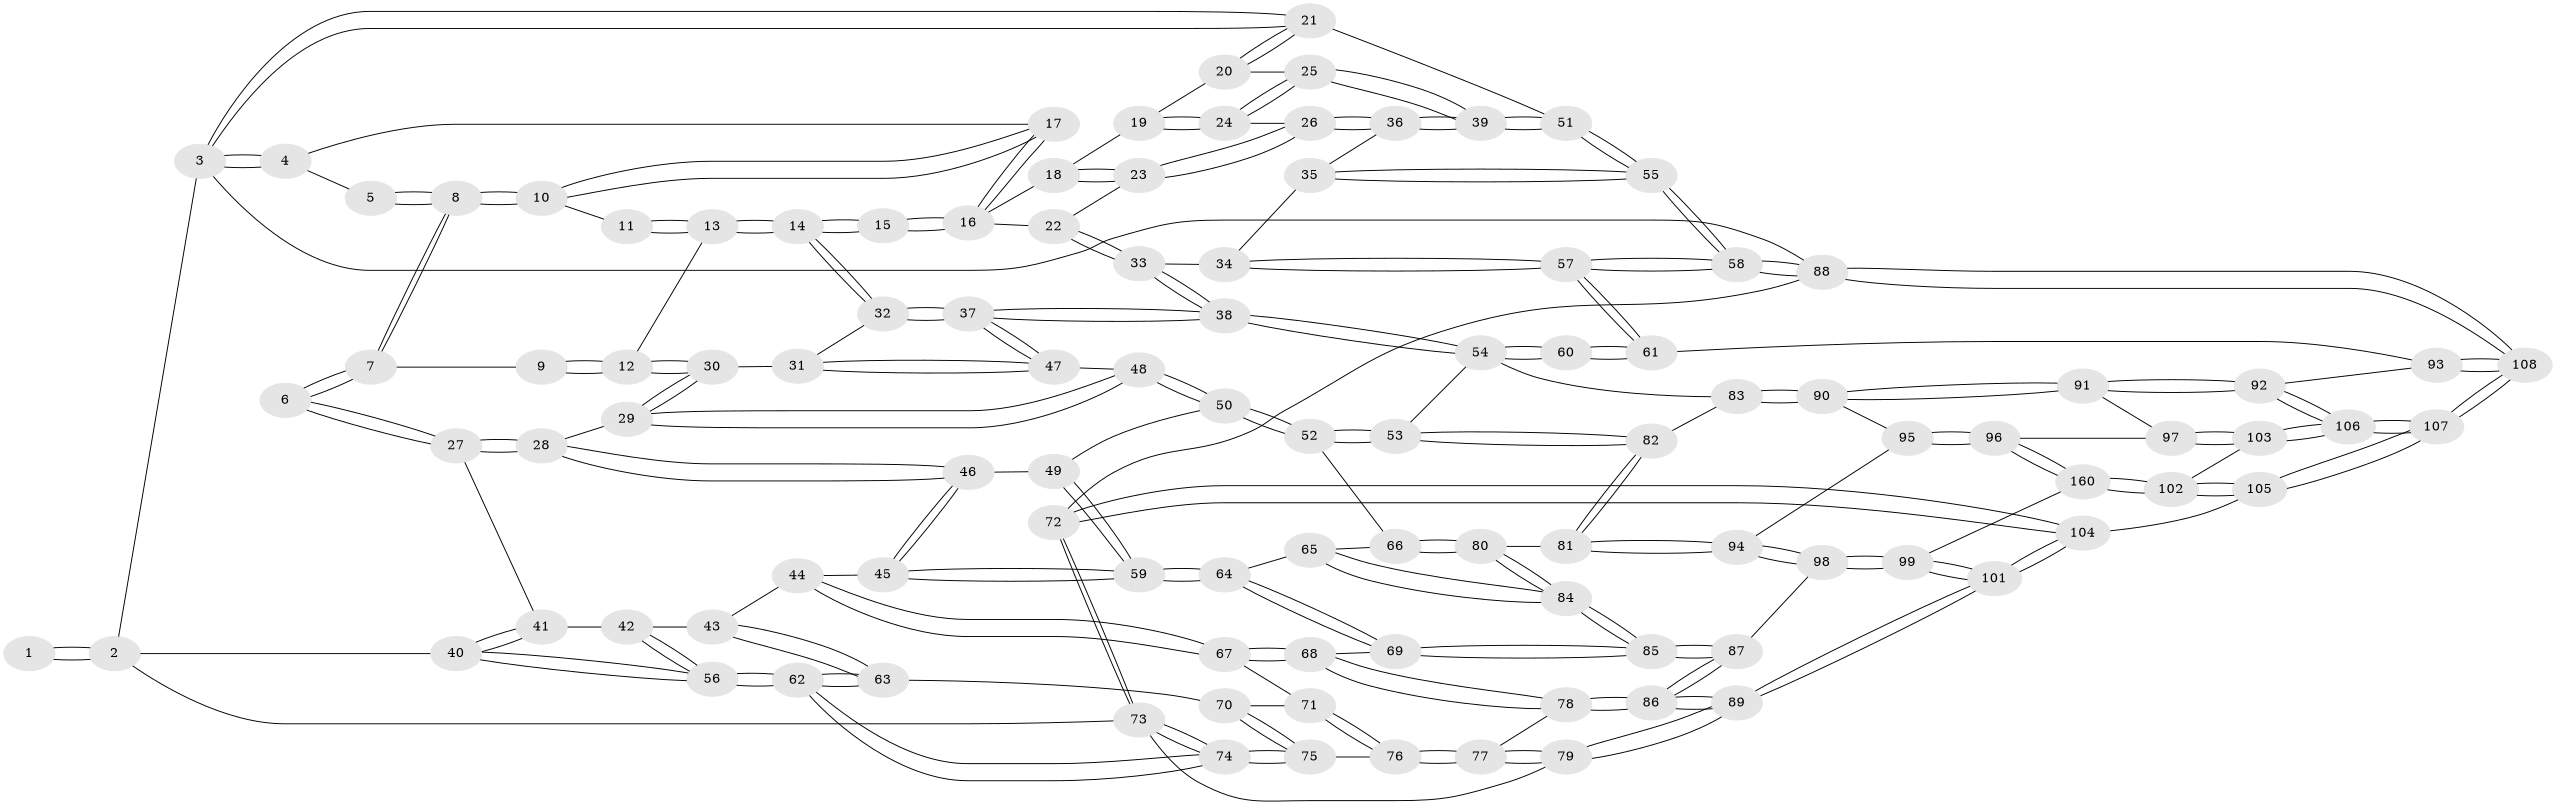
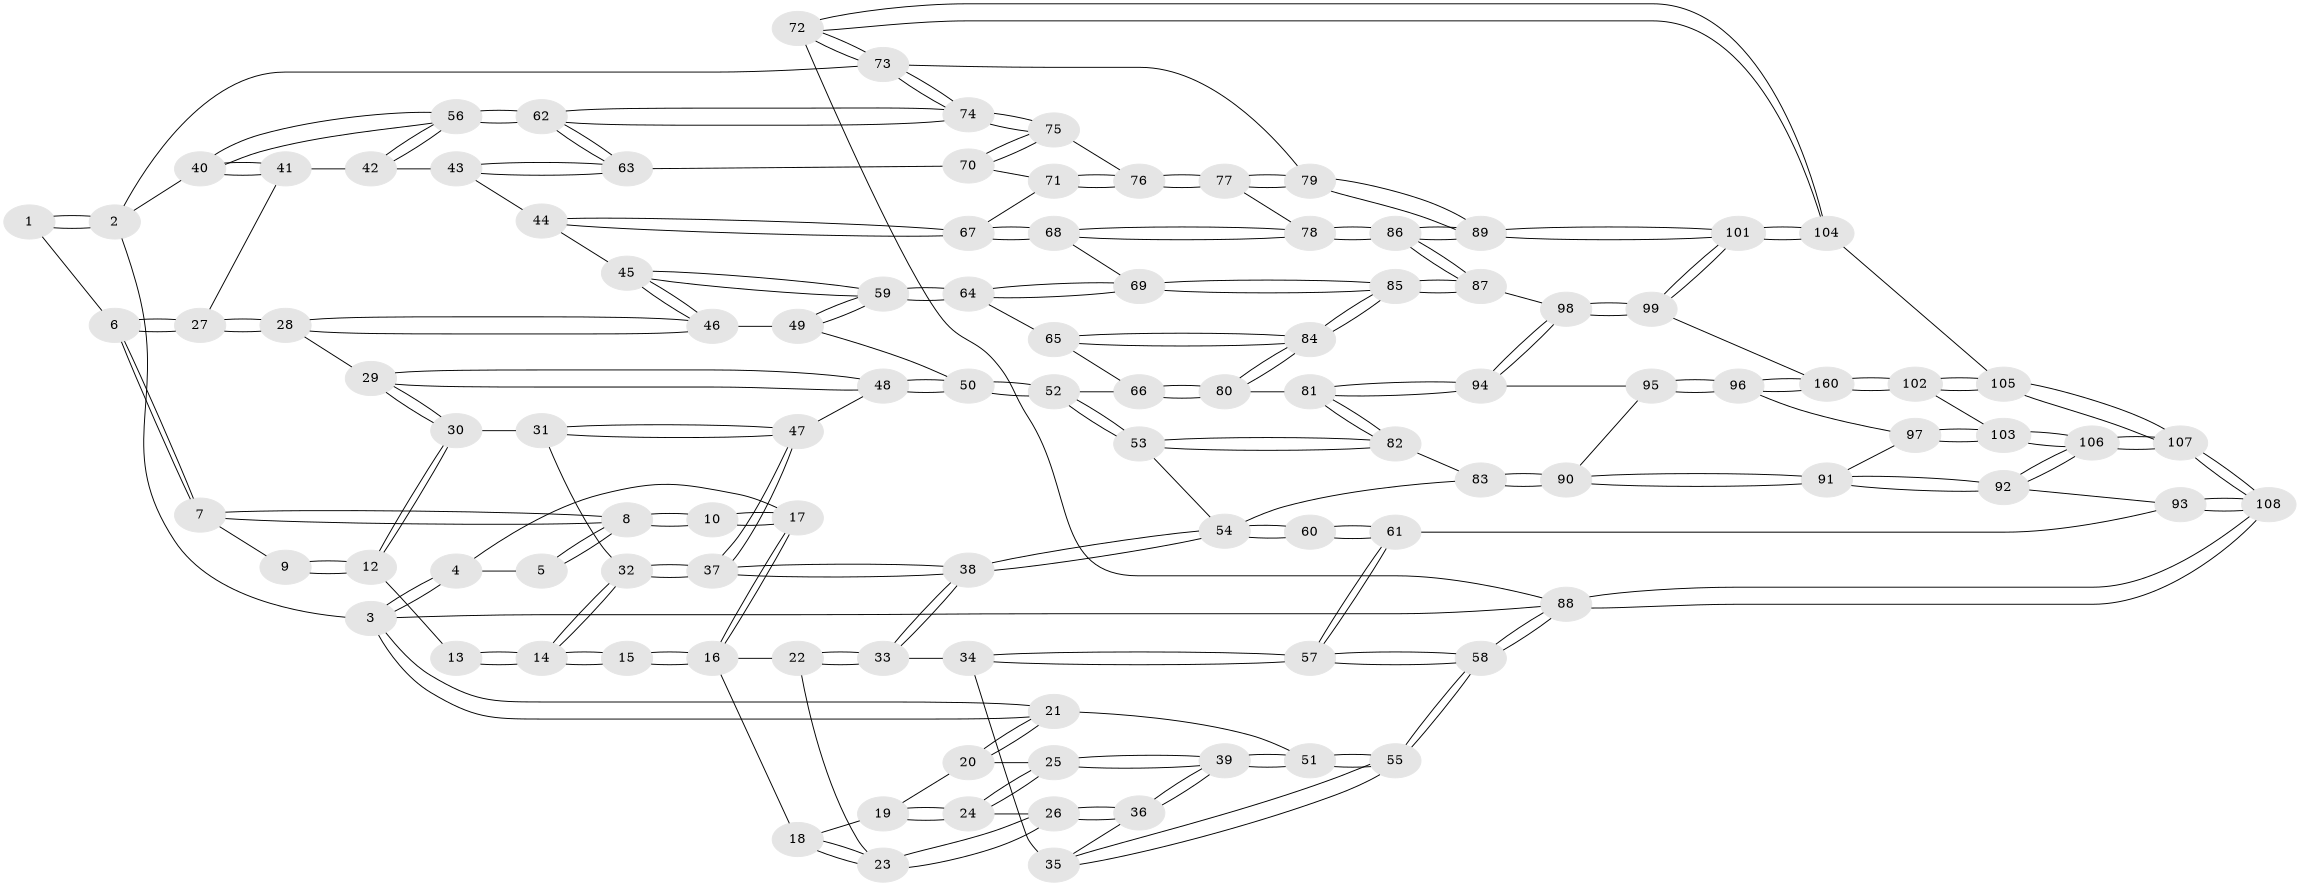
node "11": removed
edge "1" -- "6": added
